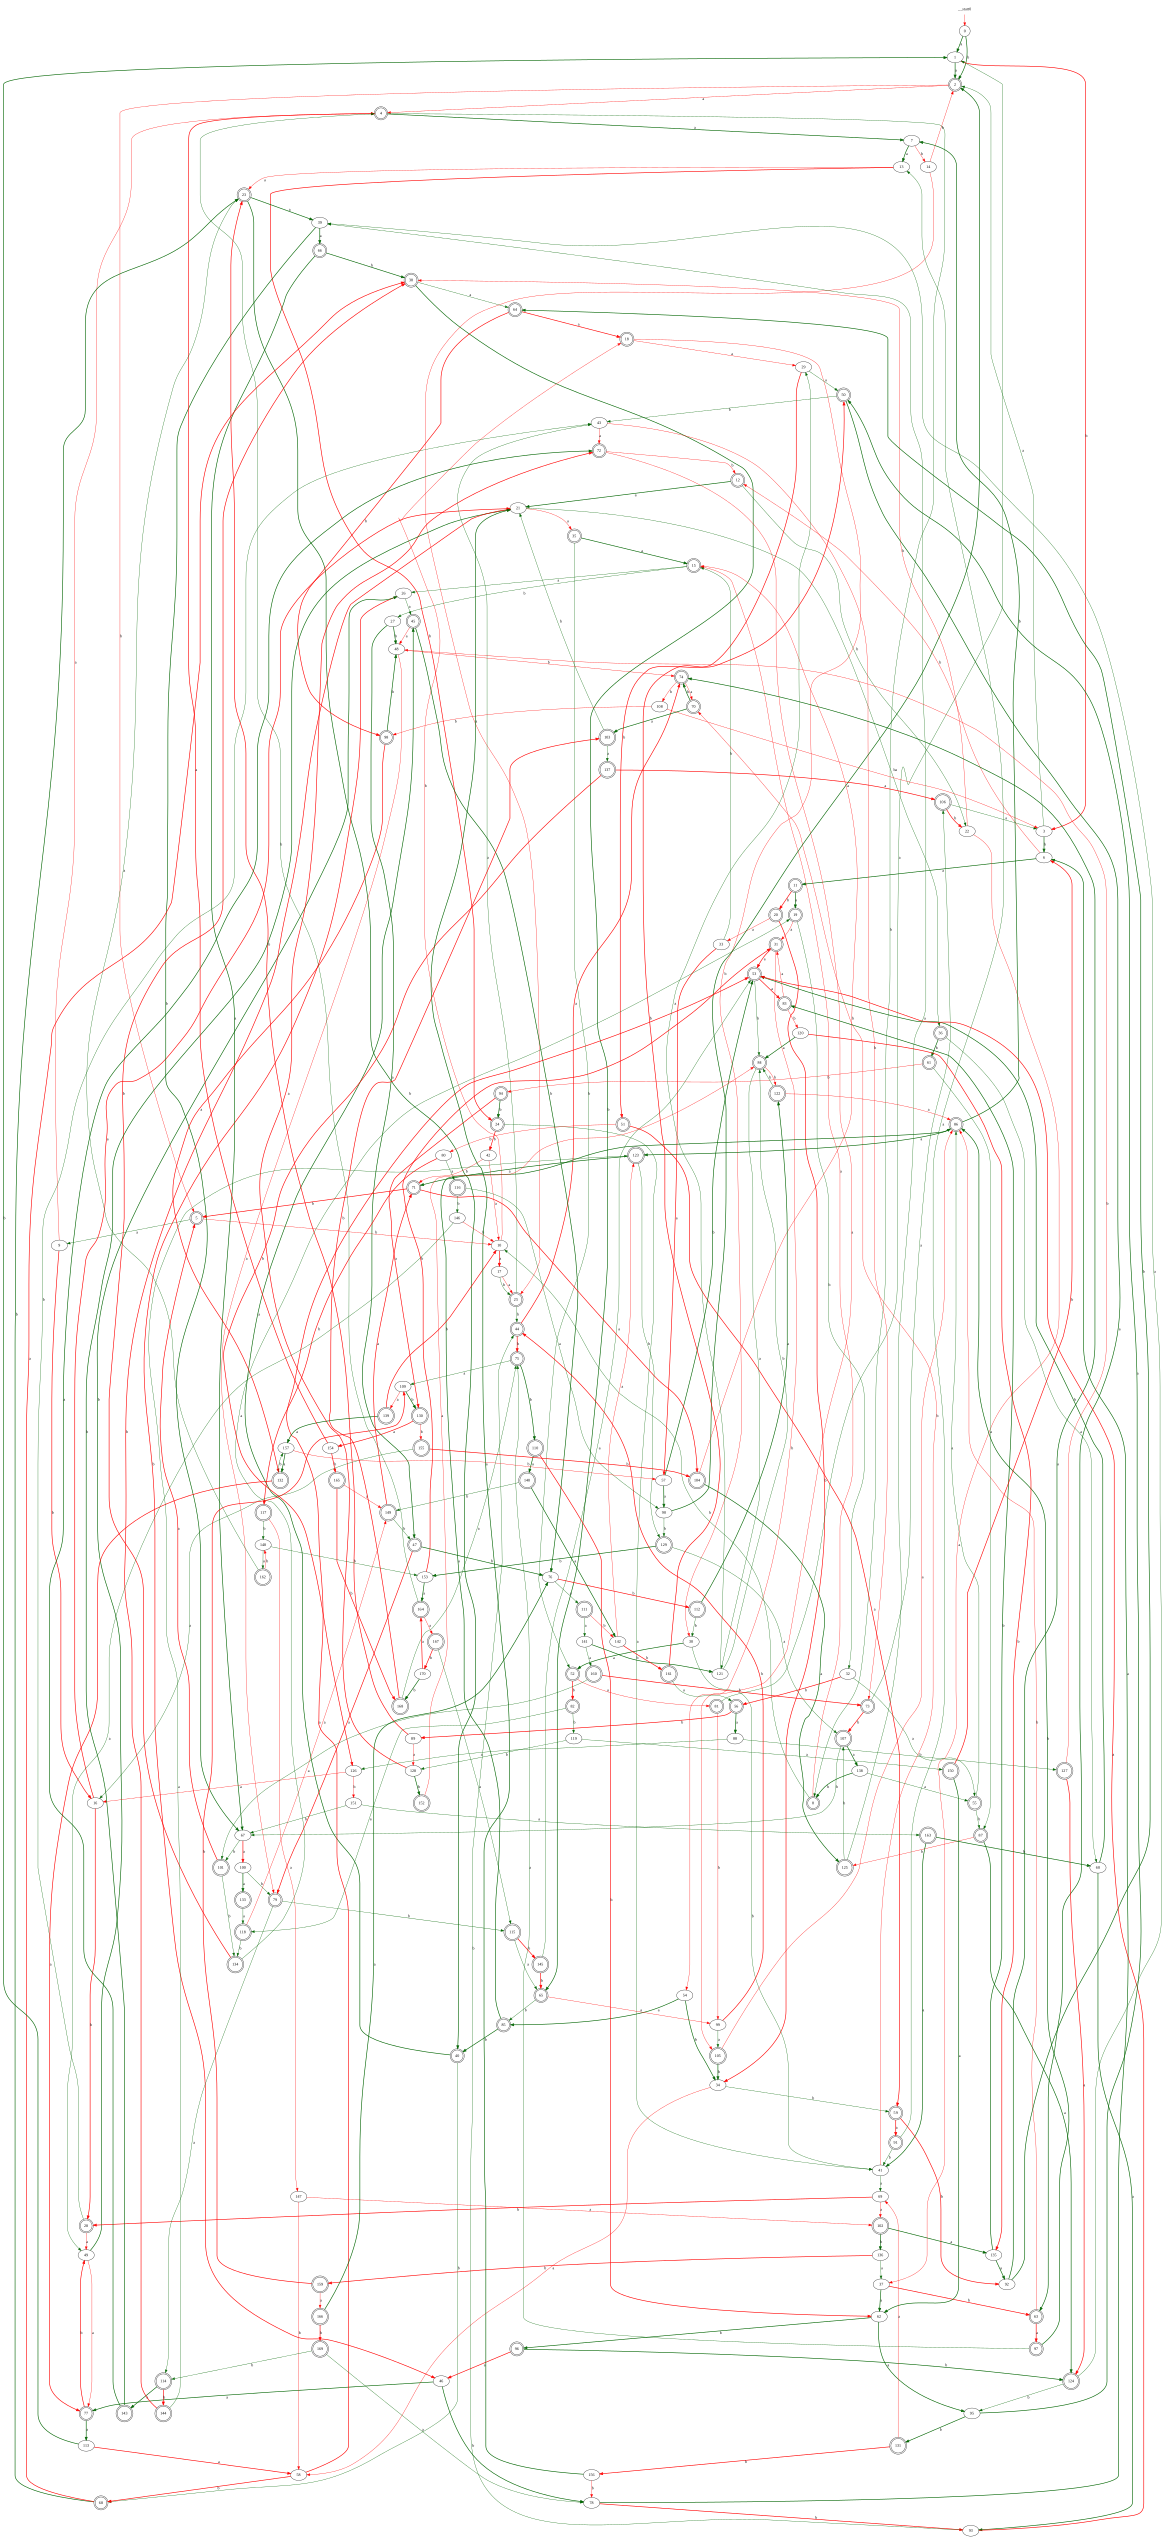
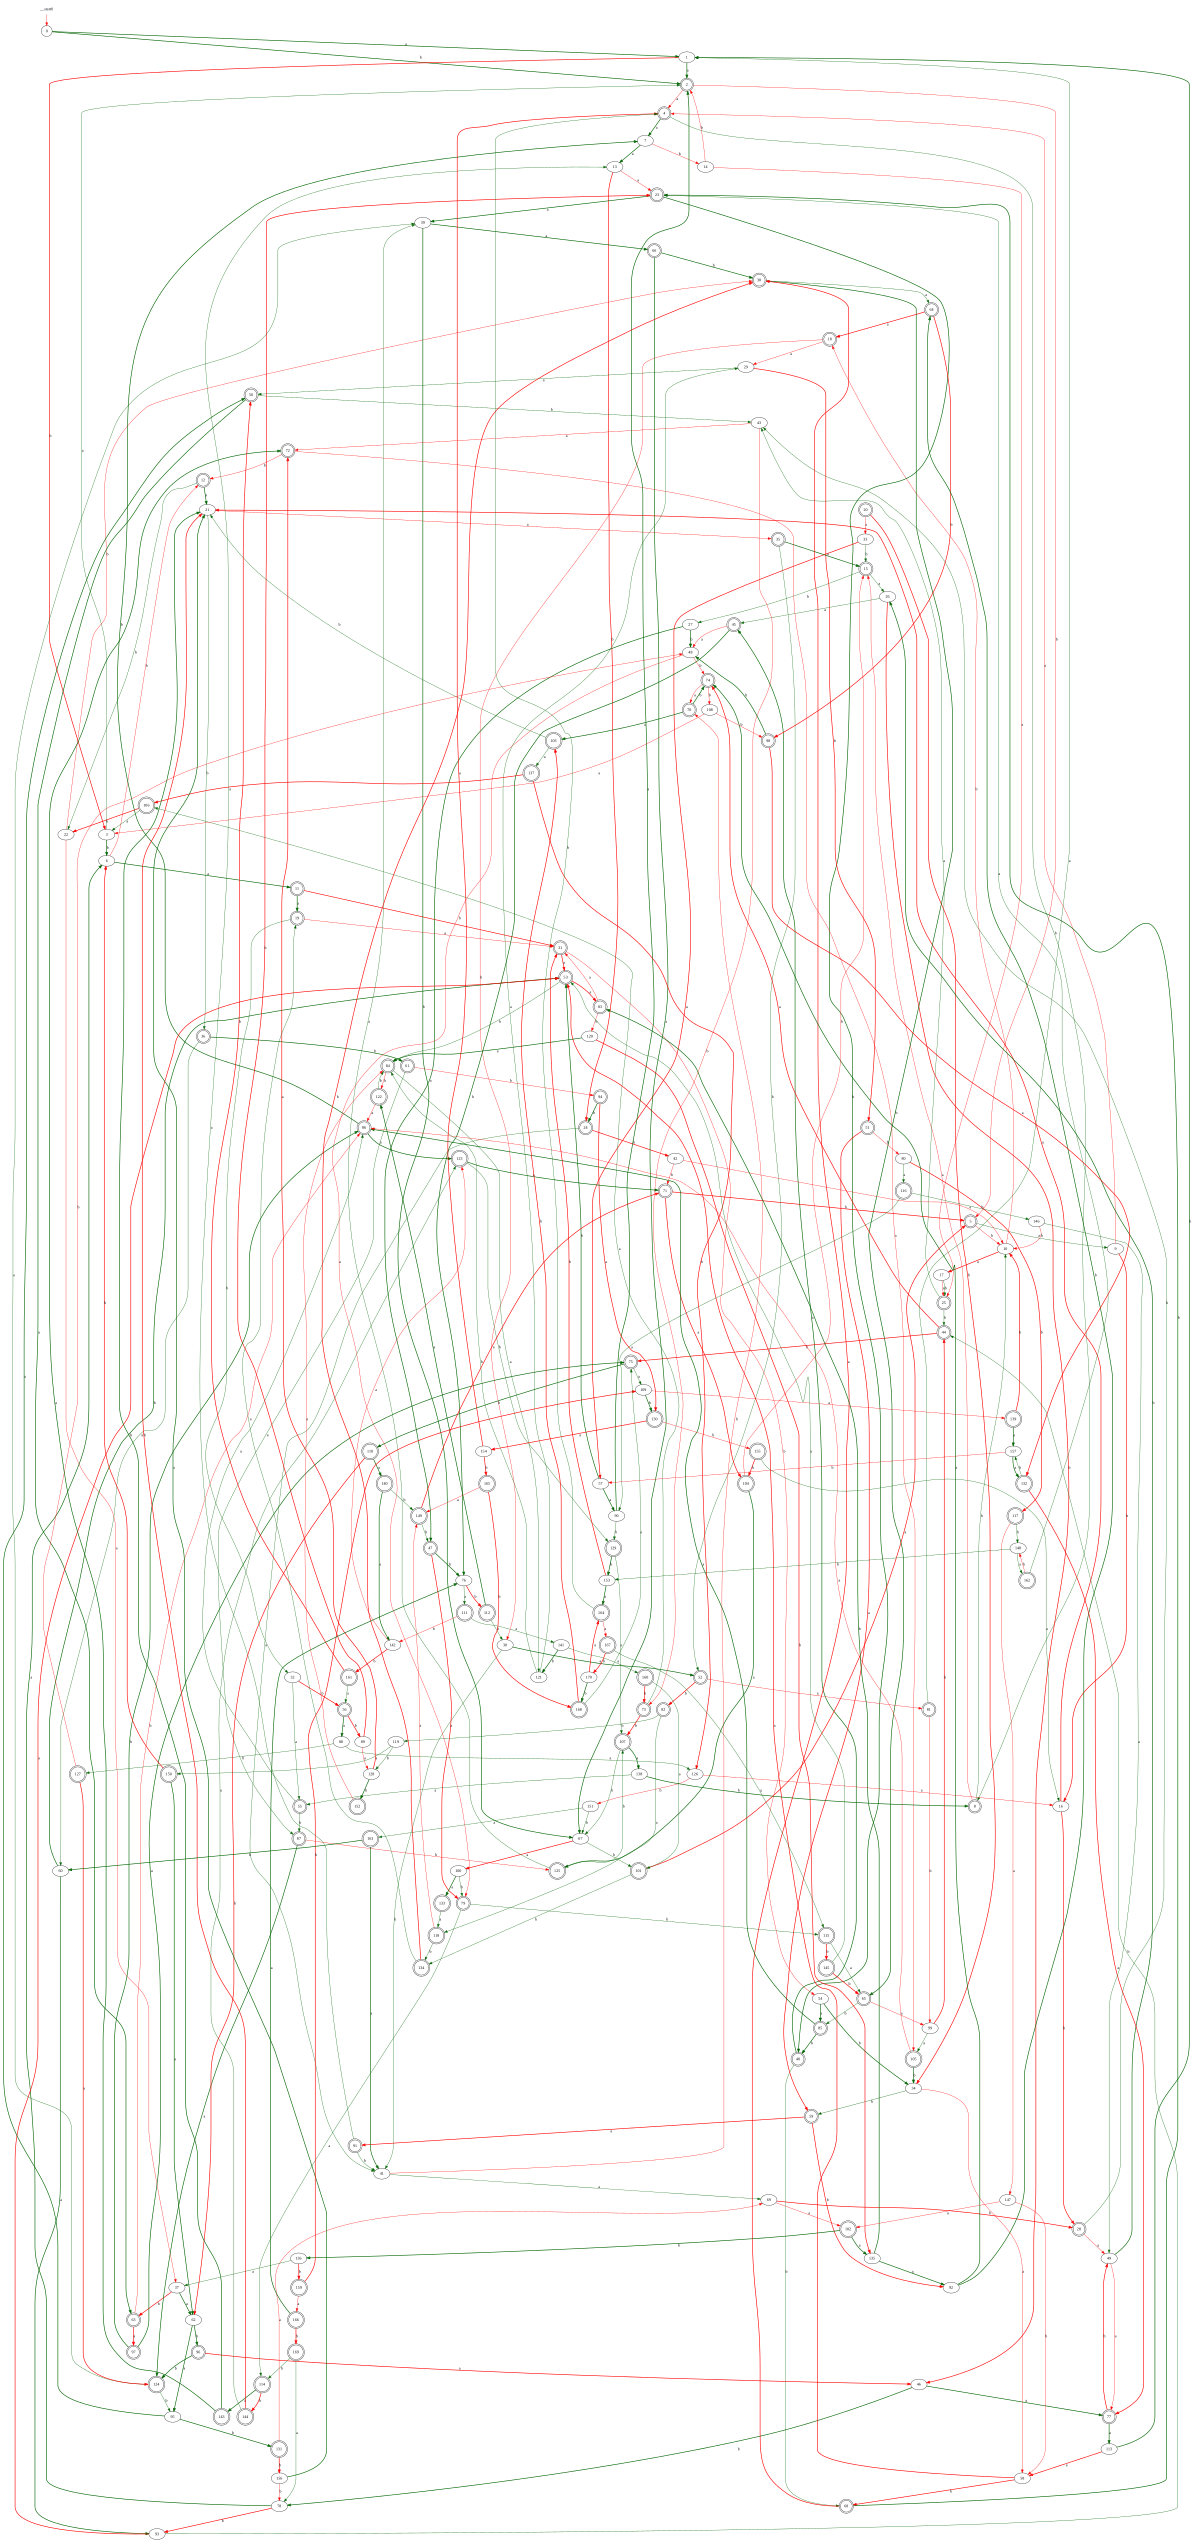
edge "11" -> "20": now "11" -> "31"
edge "97" -> "75": style solid -> bold
